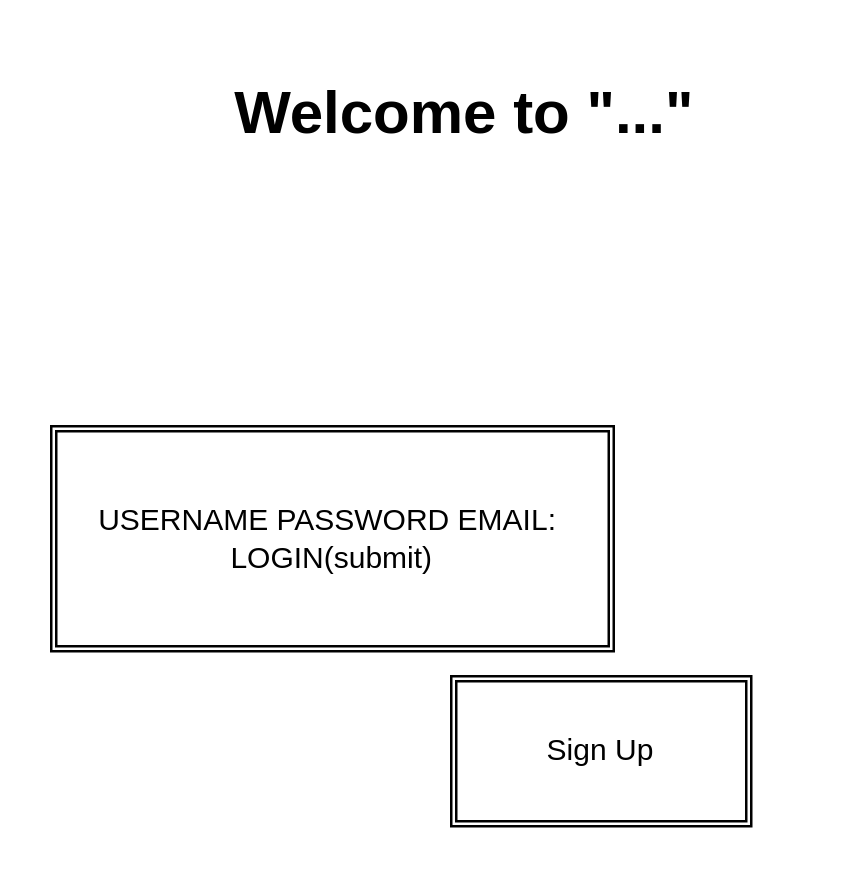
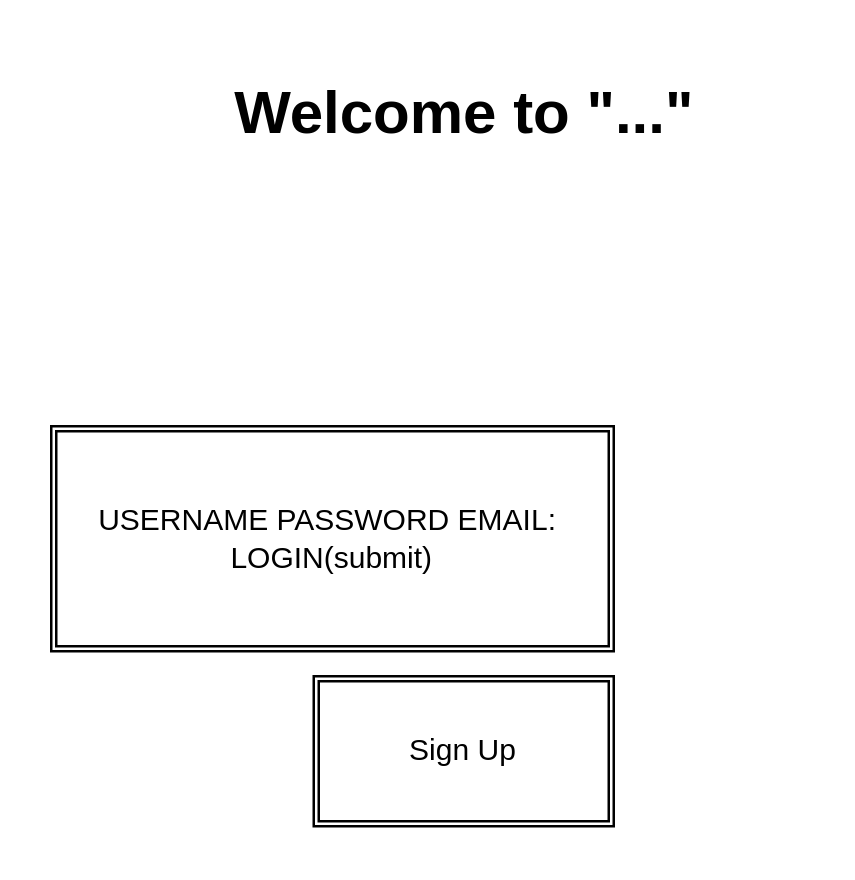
node "Sign Up": moved (601, 751) -> (464, 751)
